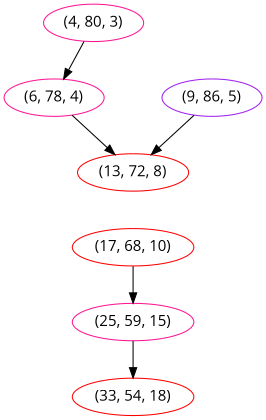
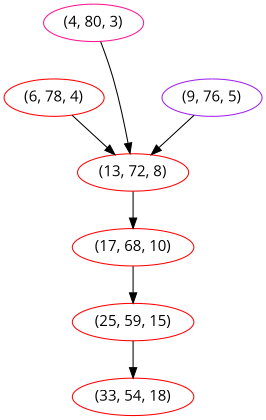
edge "(4, 80, 3)" -> "(6, 78, 4)": now "(4, 80, 3)" -> "(13, 72, 8)"
node "(6, 78, 4)": color deeppink -> red
node "(9, 86, 5)": label "(9, 86, 5)" -> "(9, 76, 5)"
edge "(13, 72, 8)" -> "(17, 68, 10)": added
node "(25, 59, 15)": color deeppink -> red
